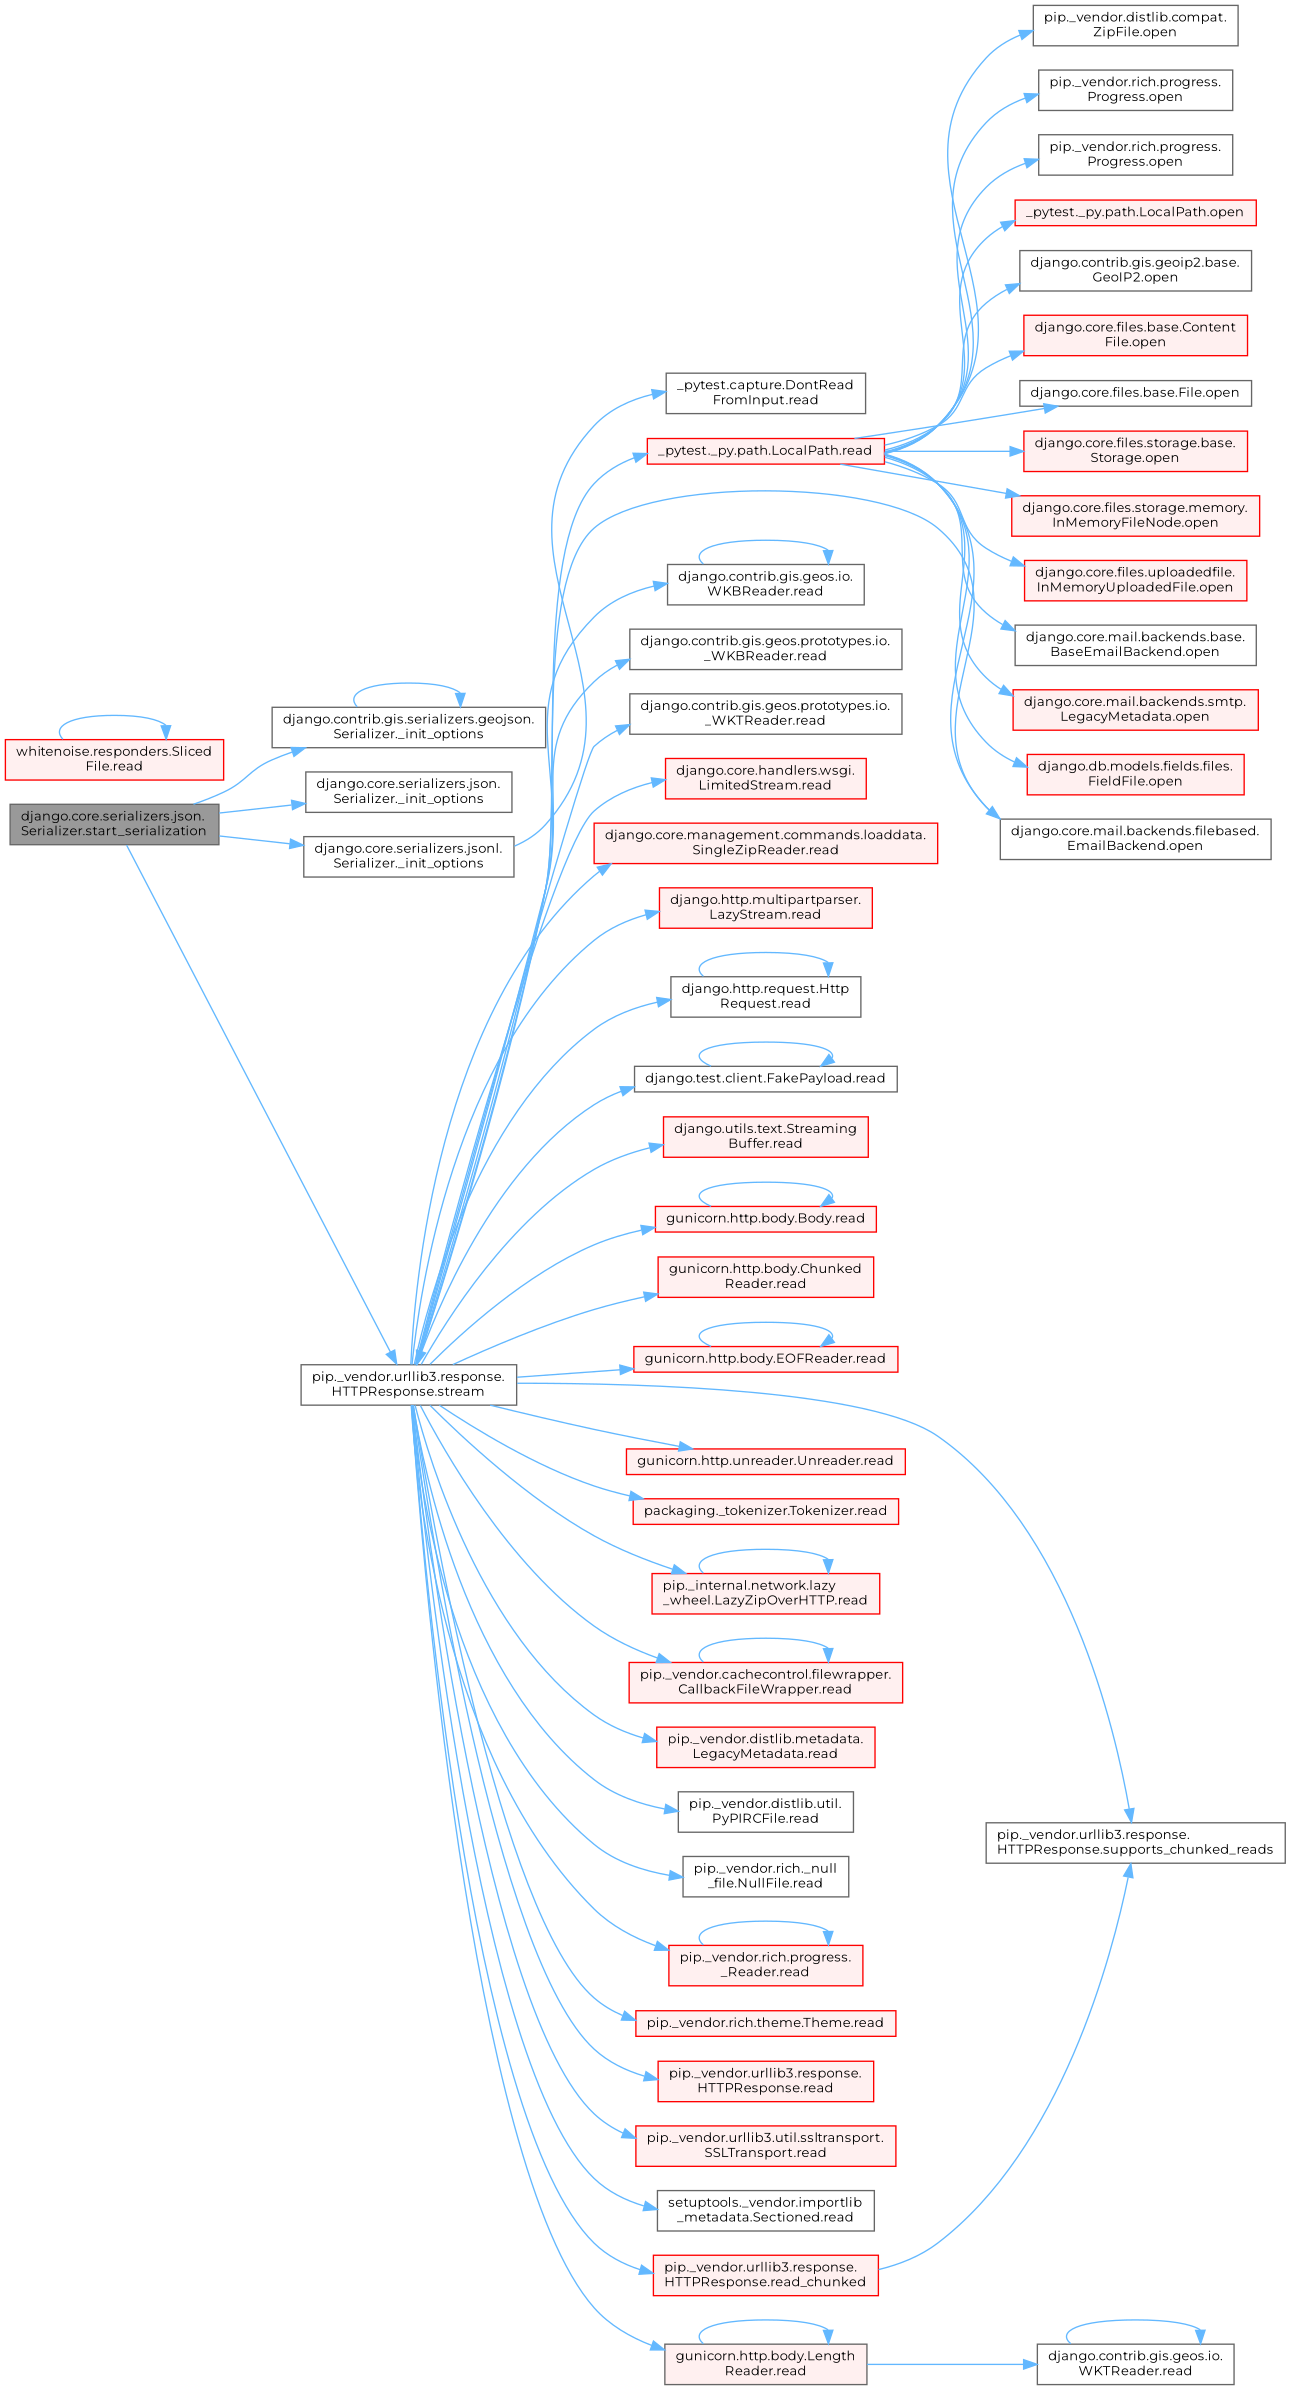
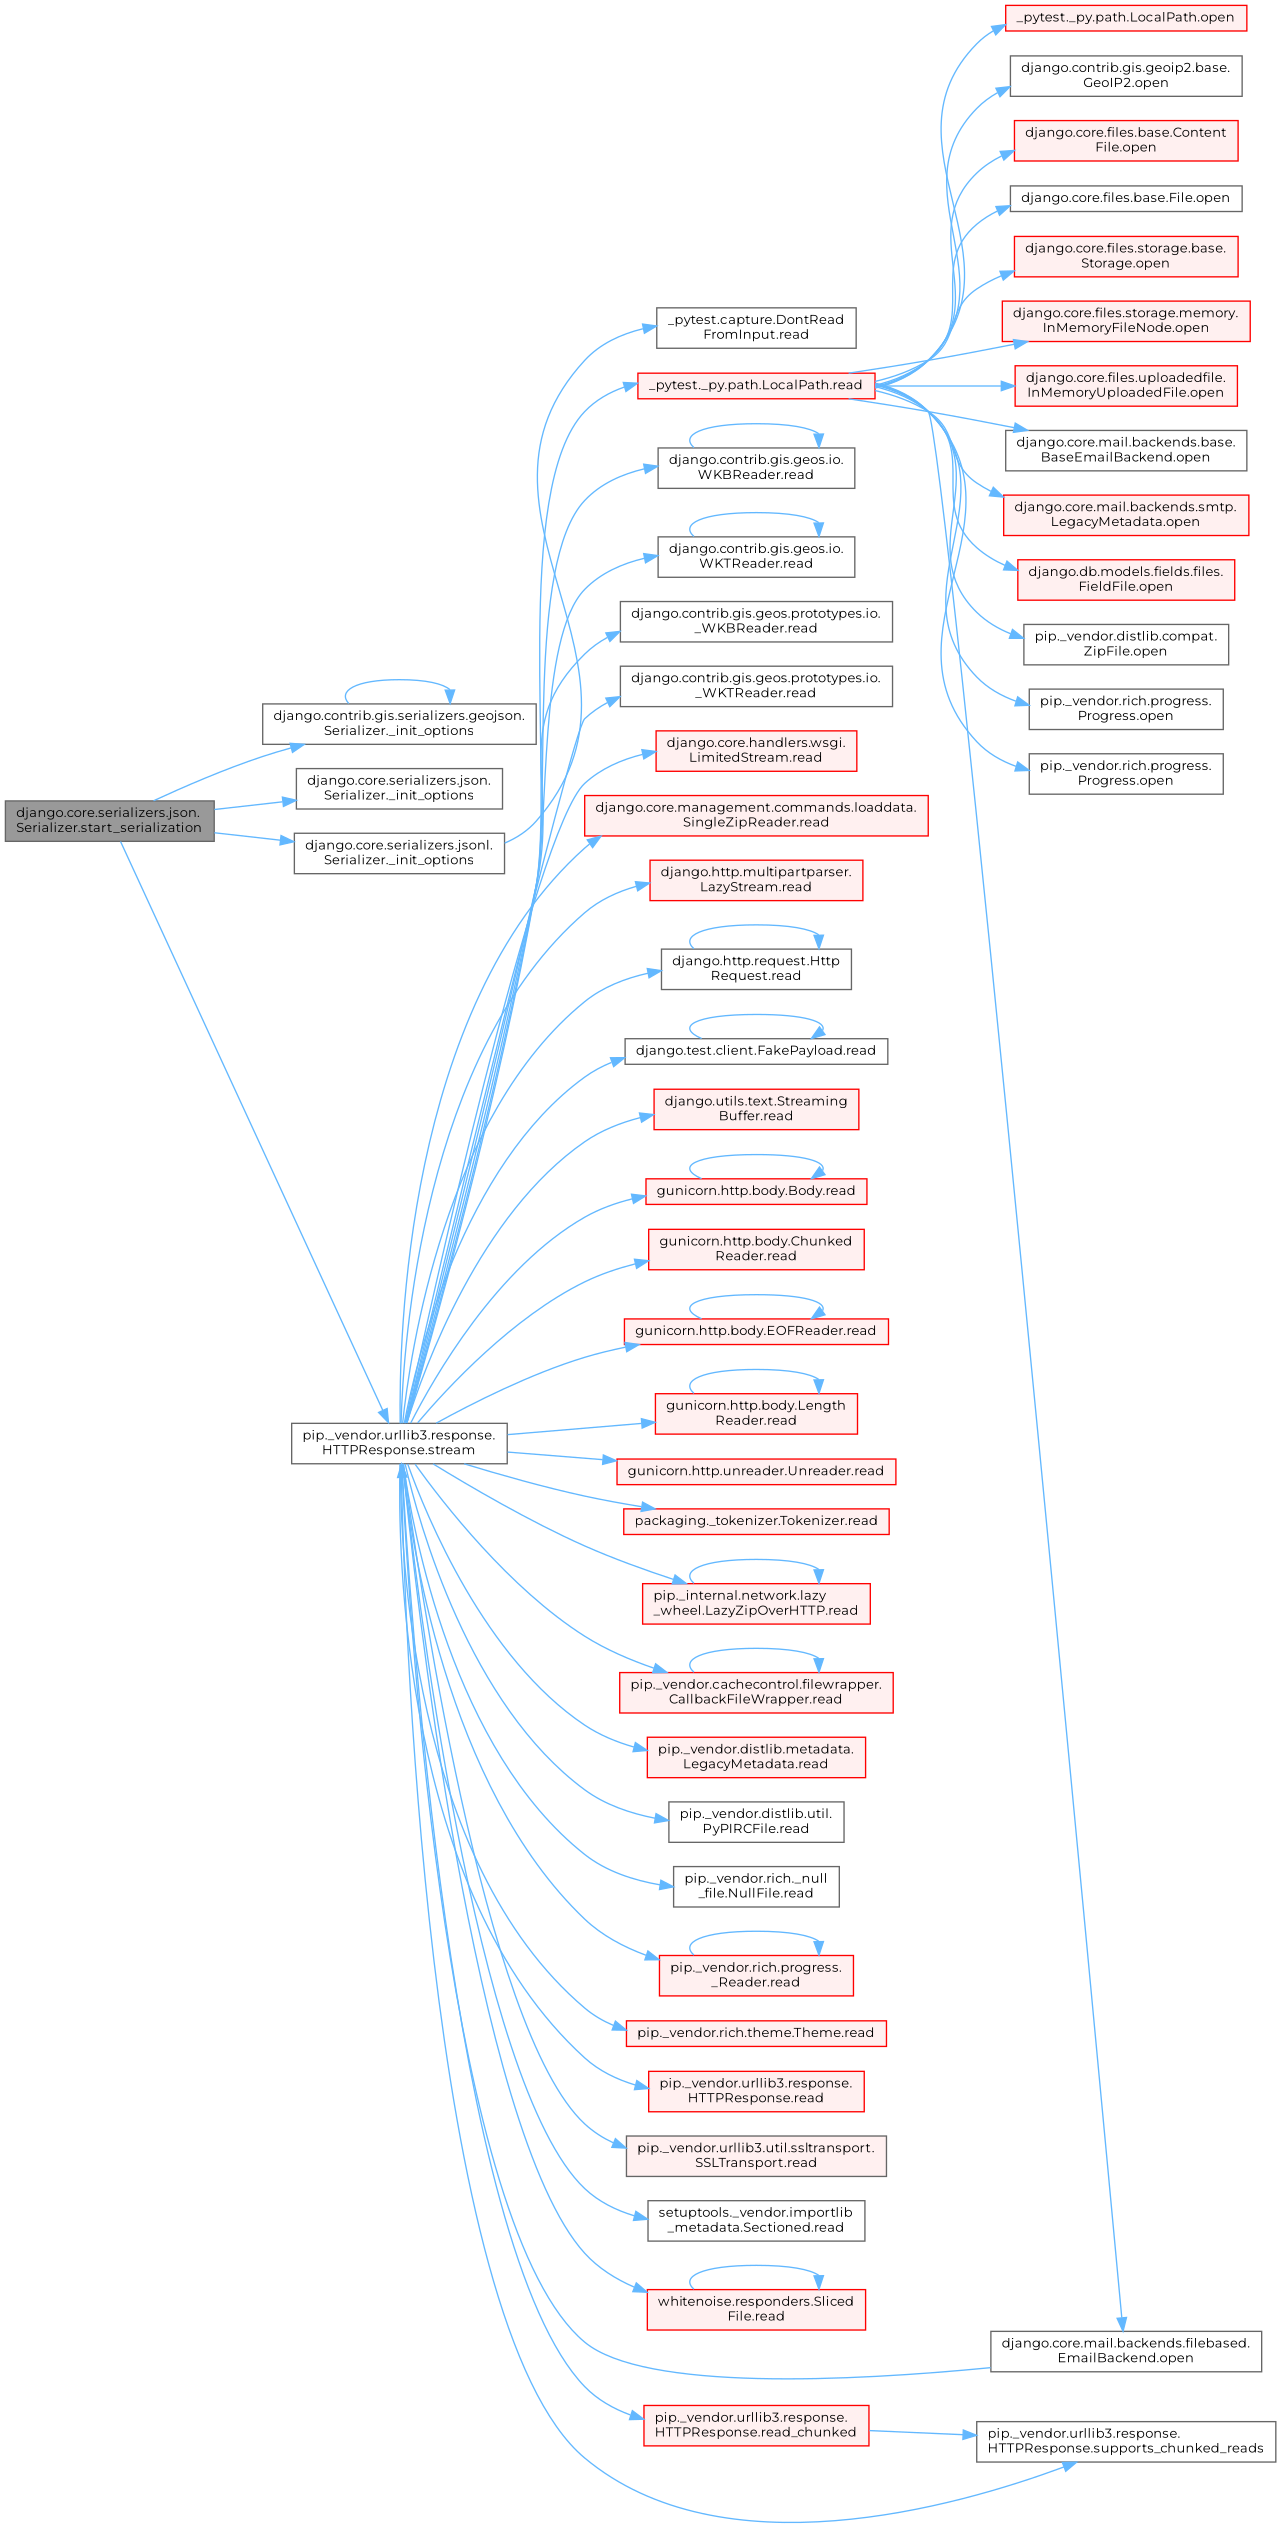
edge "pip._vendor.urllib3.response. HTTPResponse.stream" -> "whitenoise.responders.Sliced File.read": added
node "pip._vendor.urllib3.util.ssltransport. SSLTransport.read": color red -> grey40
node "gunicorn.http.body.Length Reader.read": color grey40 -> red
edge "gunicorn.http.body.Length Reader.read" -> "django.contrib.gis.geos.io. WKTReader.read": now "pip._vendor.urllib3.response. HTTPResponse.stream" -> "django.contrib.gis.geos.io. WKTReader.read"
